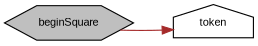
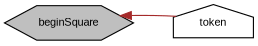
edge "beginSquare" -> "token": reversed
